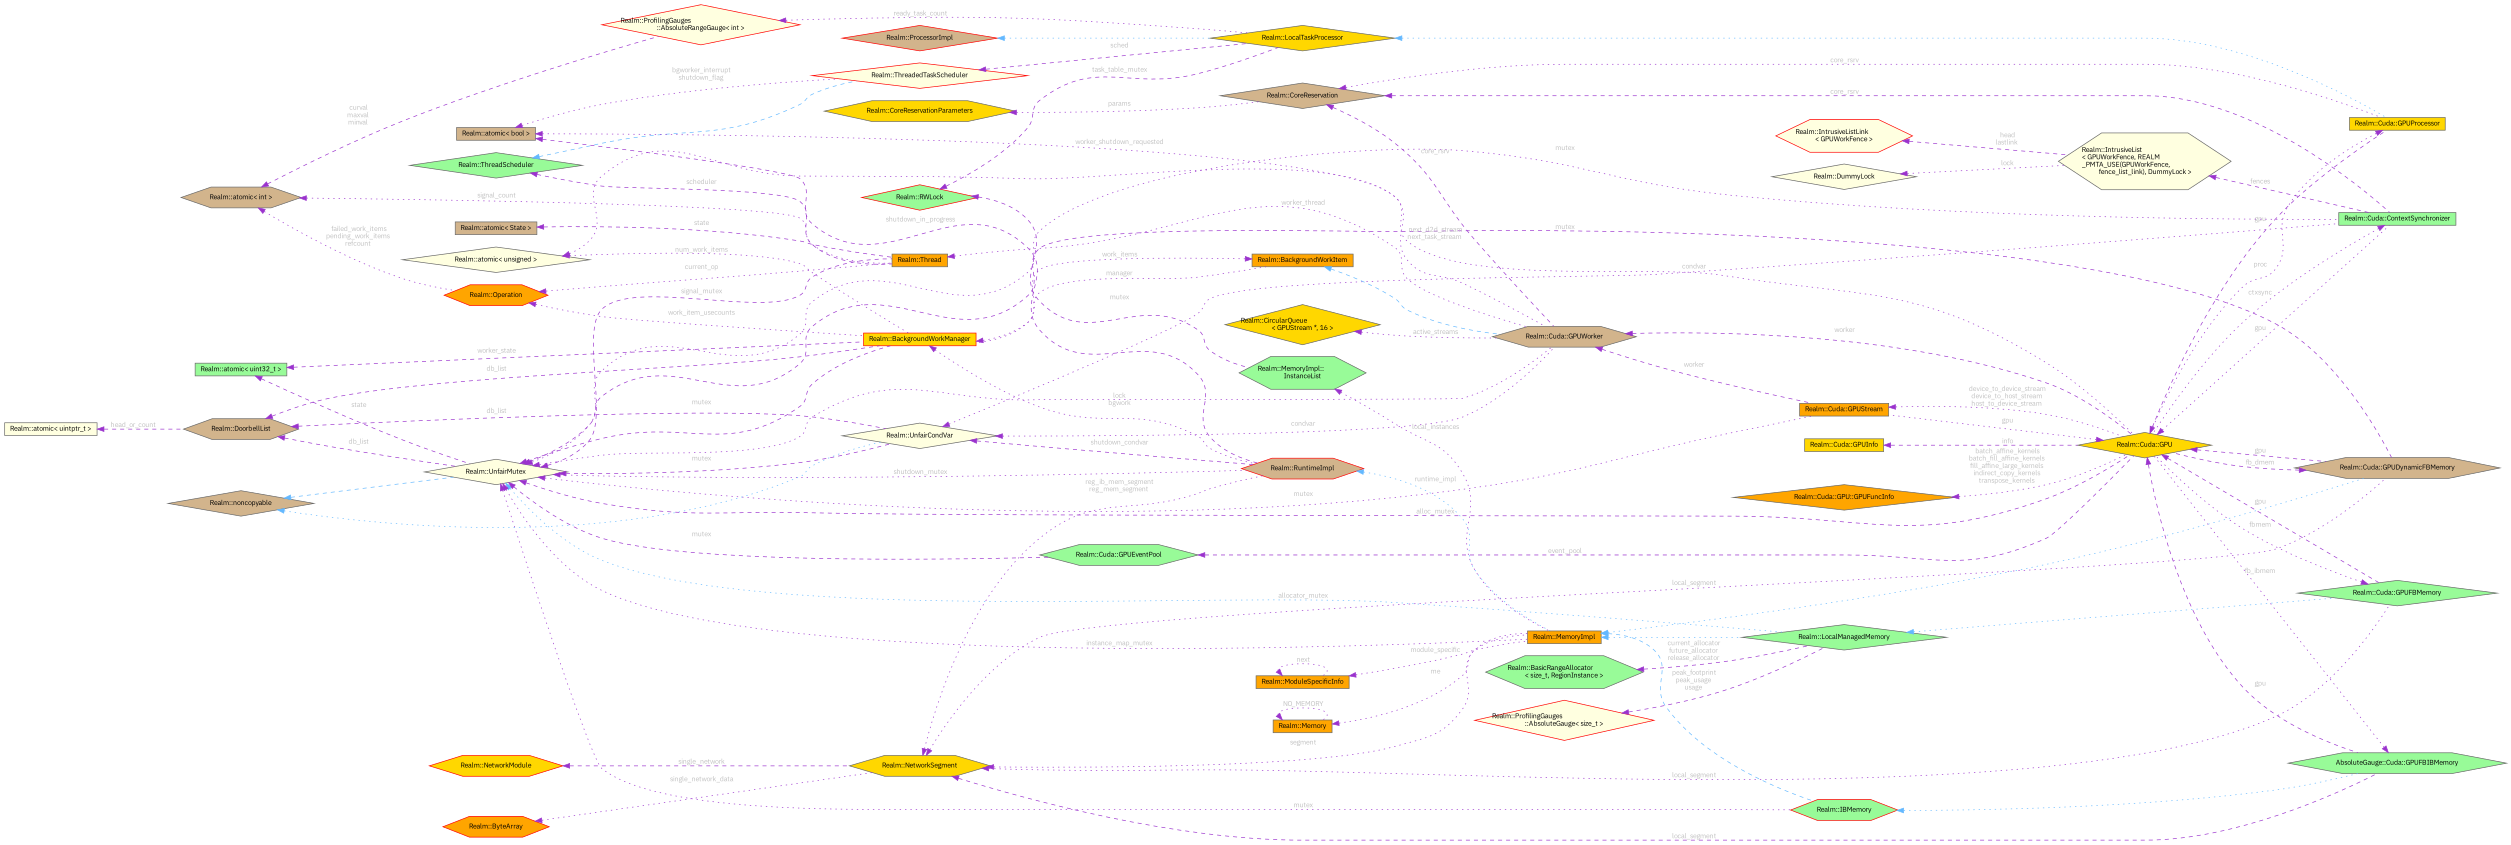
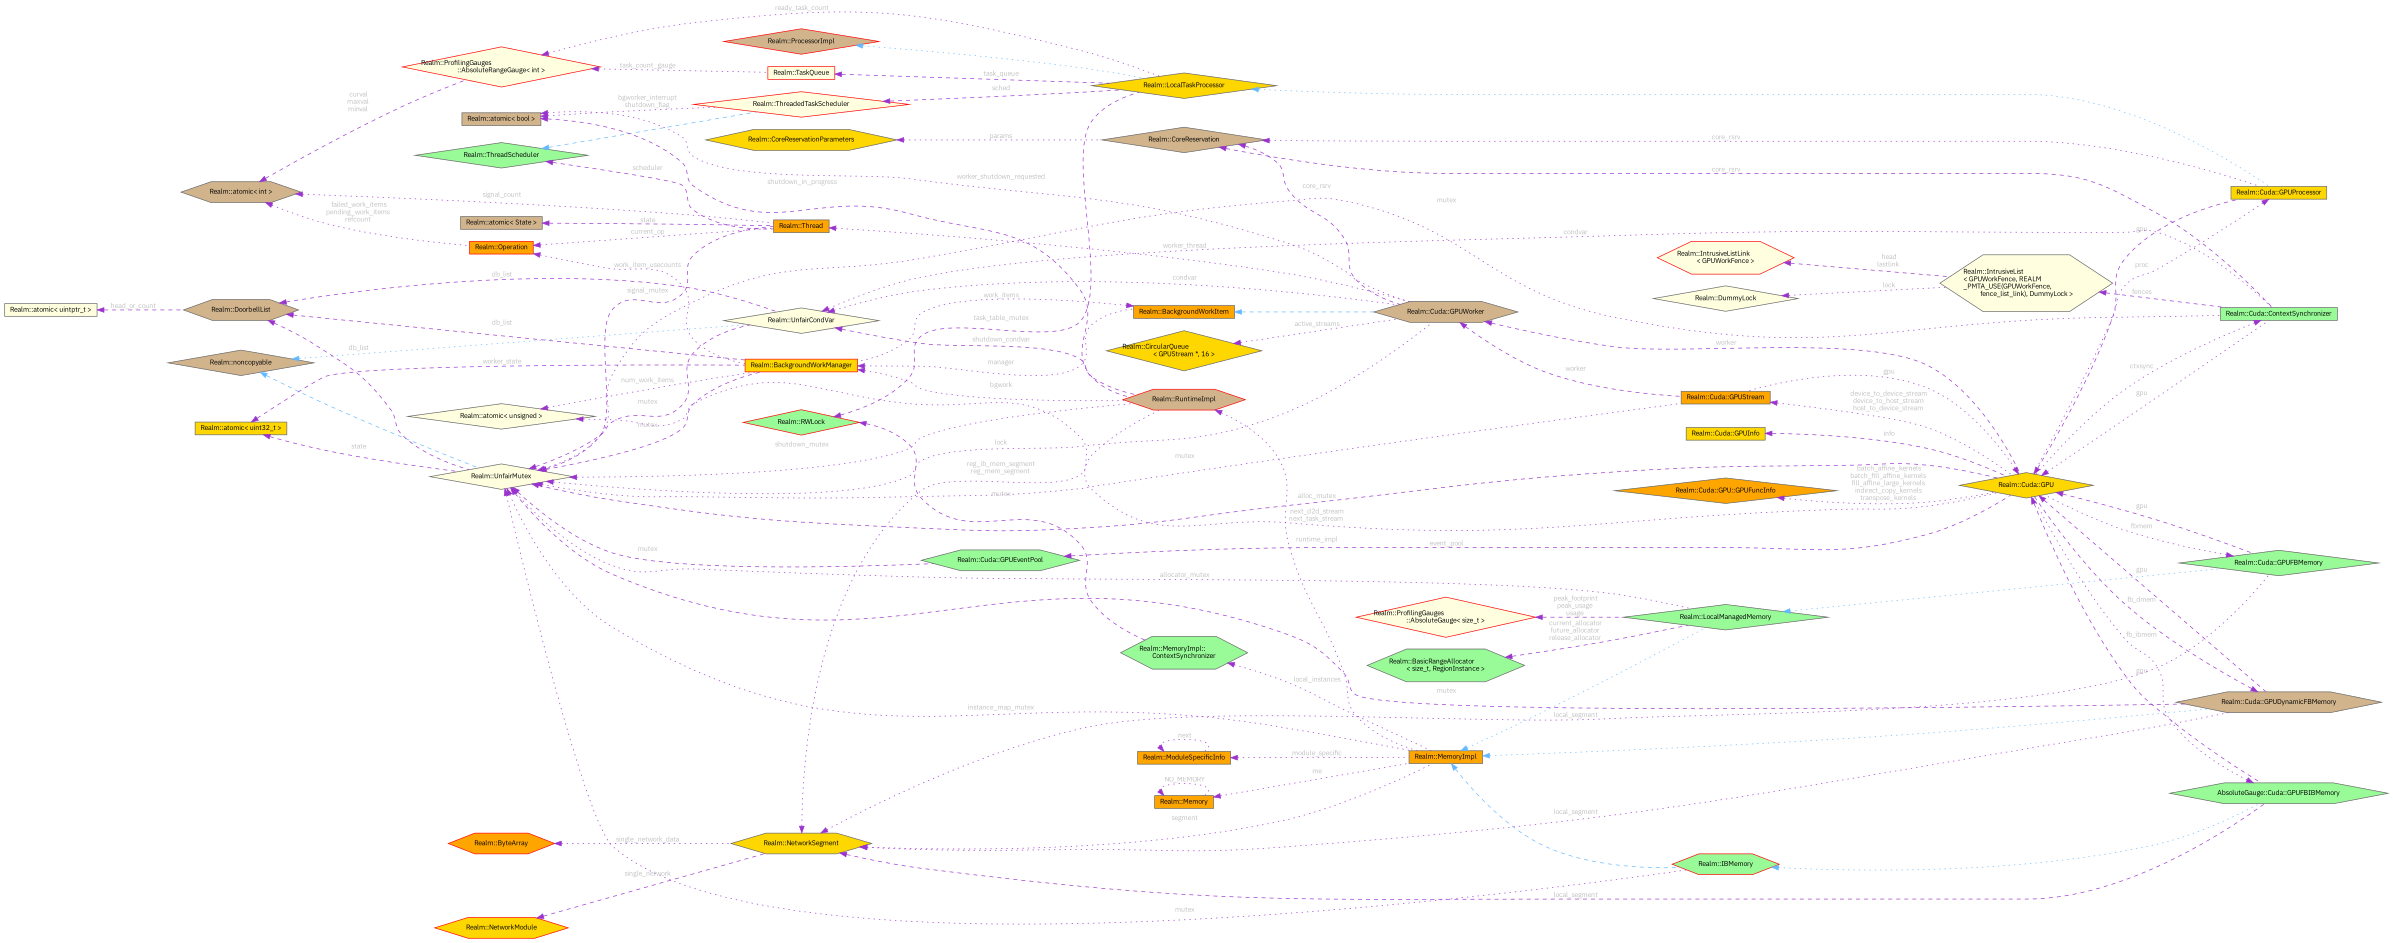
node "Realm::TaskQueue": added
node "Realm::Operation": shape hexagon -> box
node "Realm::atomic< uint32_t >": fillcolor palegreen -> gold
node "Realm::MemoryImpl:: InstanceList": label "Realm::MemoryImpl:: InstanceList" -> "Realm::MemoryImpl:: ContextSynchronizer"
edge "Realm::MemoryImpl" -> "Realm::RuntimeImpl": color steelblue1 -> darkorchid3
edge "Realm::LocalManagedMemory" -> "Realm::UnfairMutex": color steelblue1 -> darkorchid3
